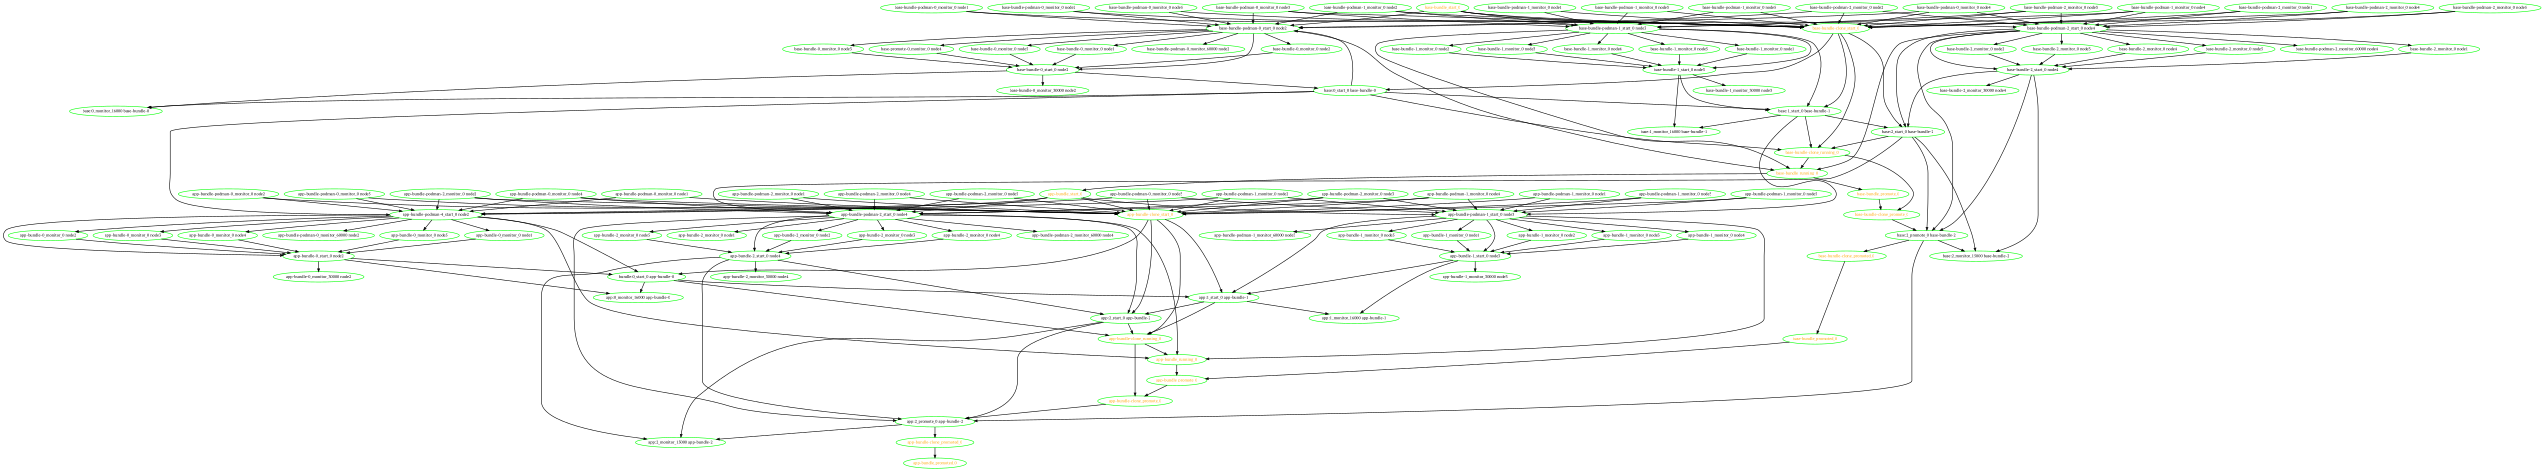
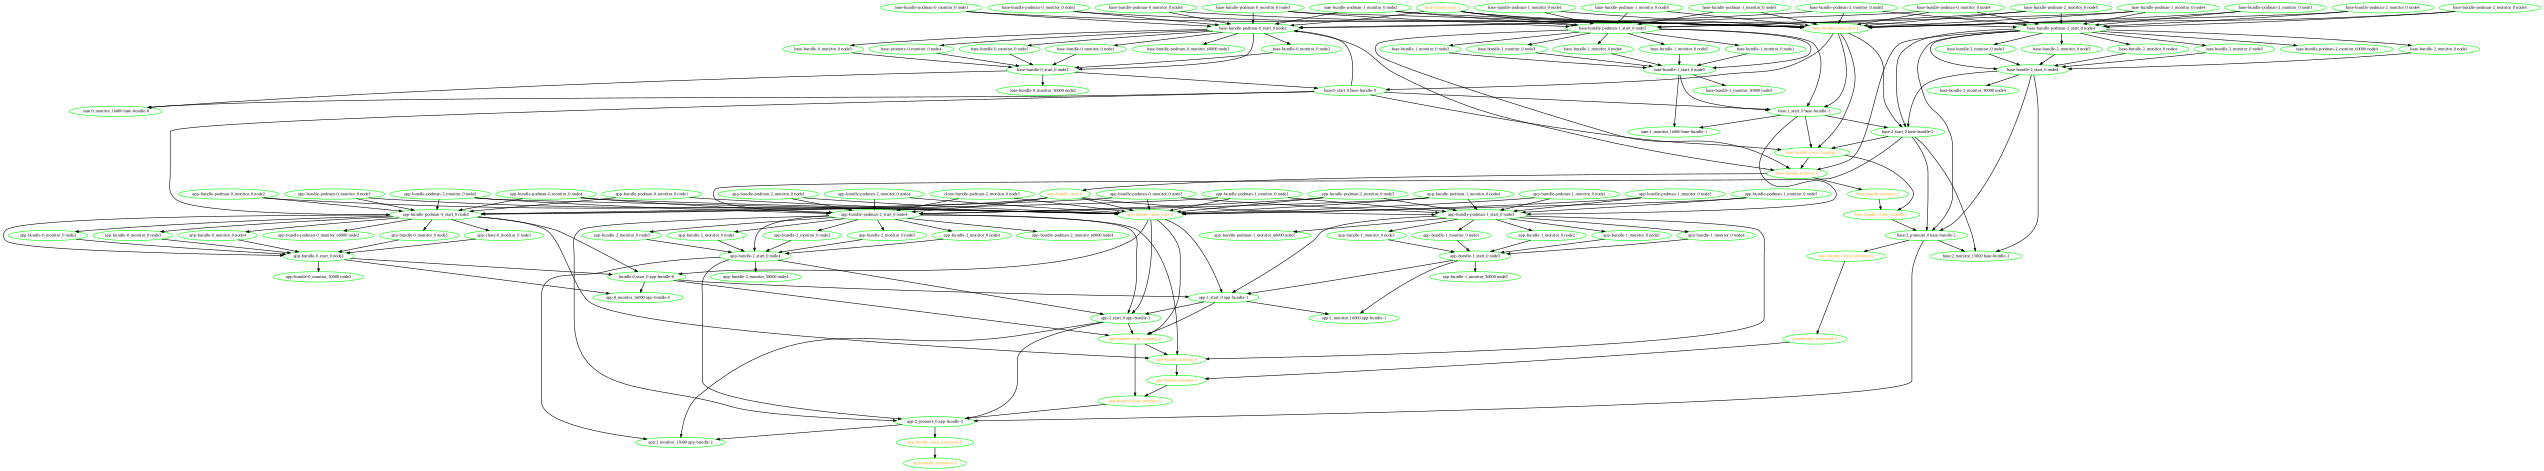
node "app-bundle-podman-2_monitor_0 node5": label "app-bundle-podman-2_monitor_0 node5" -> "clone-bundle-podman-2_monitor_0 node5"
node "app-bundle-0_monitor_0 node1": label "app-bundle-0_monitor_0 node1" -> "app-clone-0_monitor_0 node1"
edge "app-bundle-podman-1_start_0 node3" -> "app-bundle-1_start_0 node3": removed
edge "app-bundle-2_monitor_0 node1" -> "app-bundle-2_start_0 node4": added
